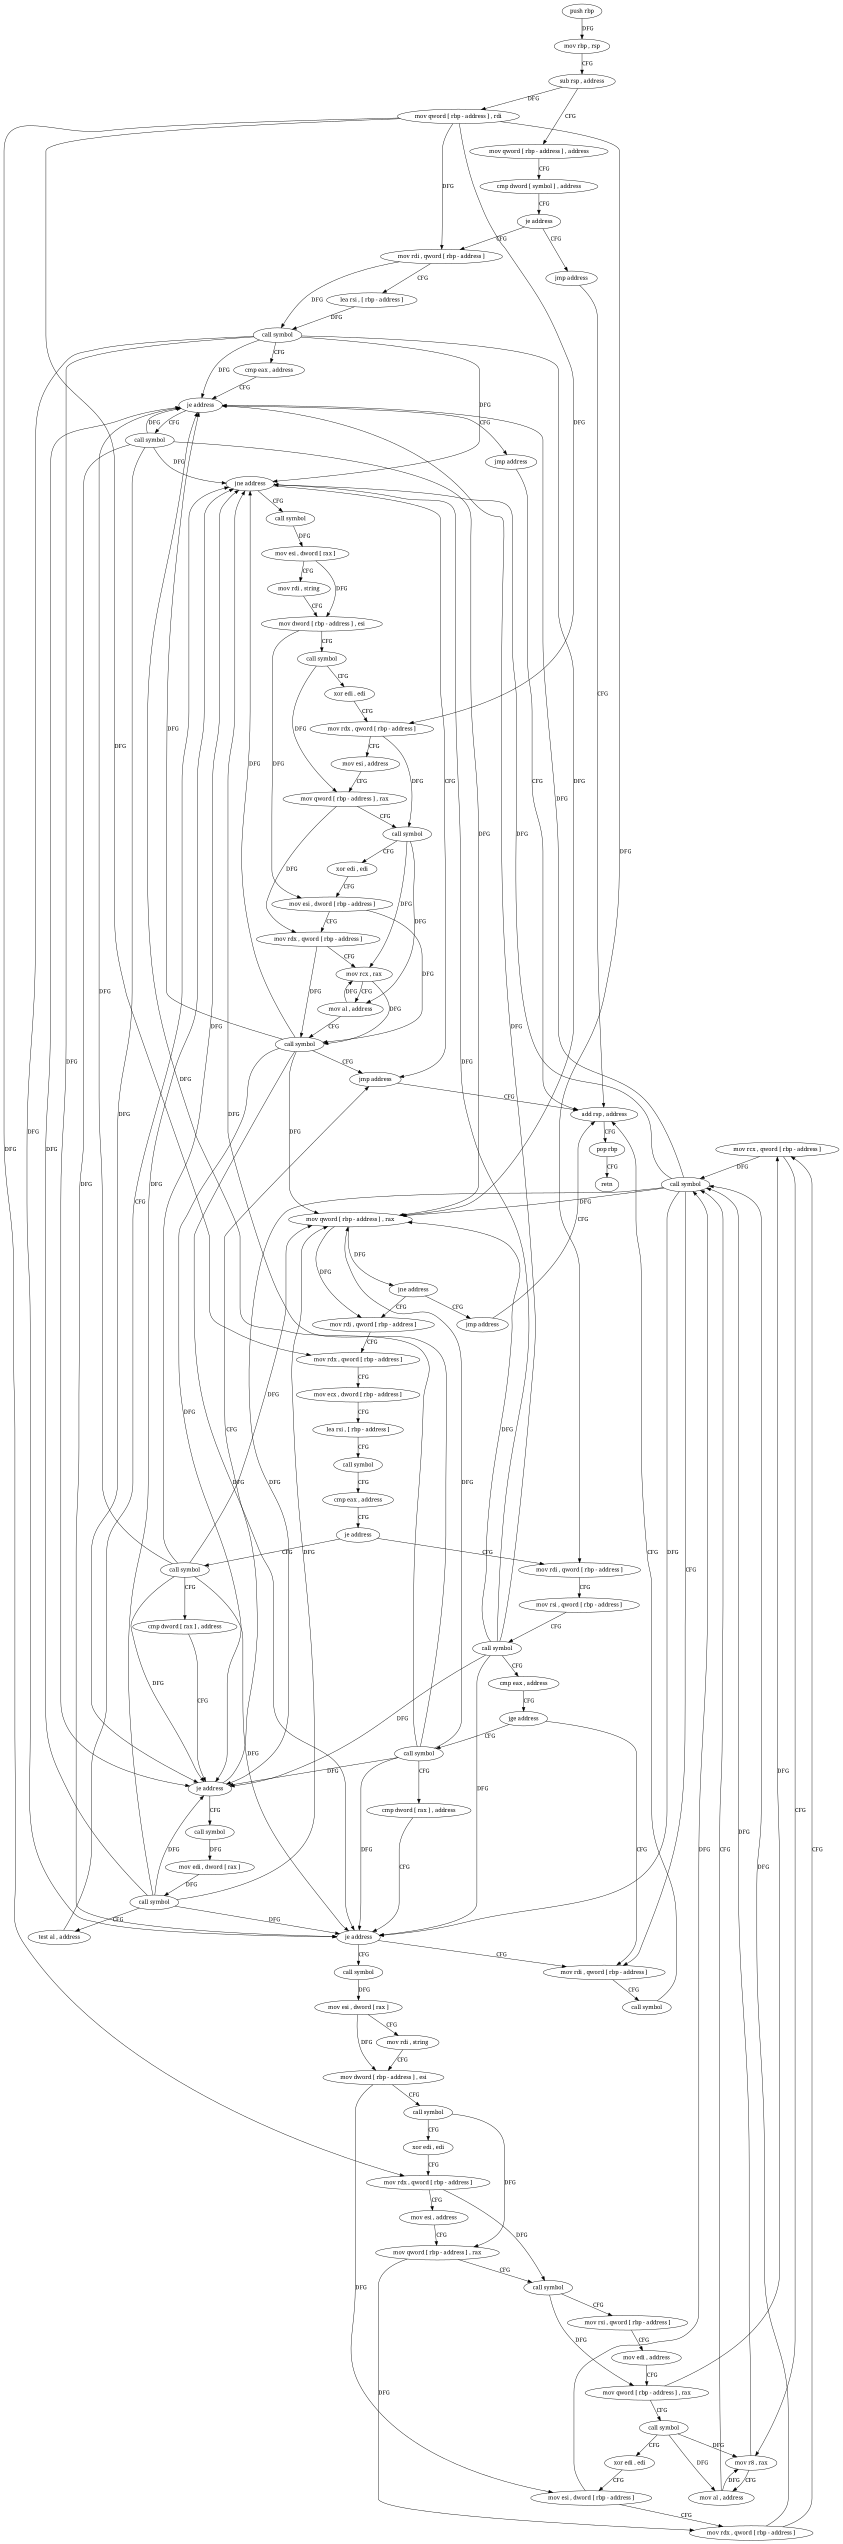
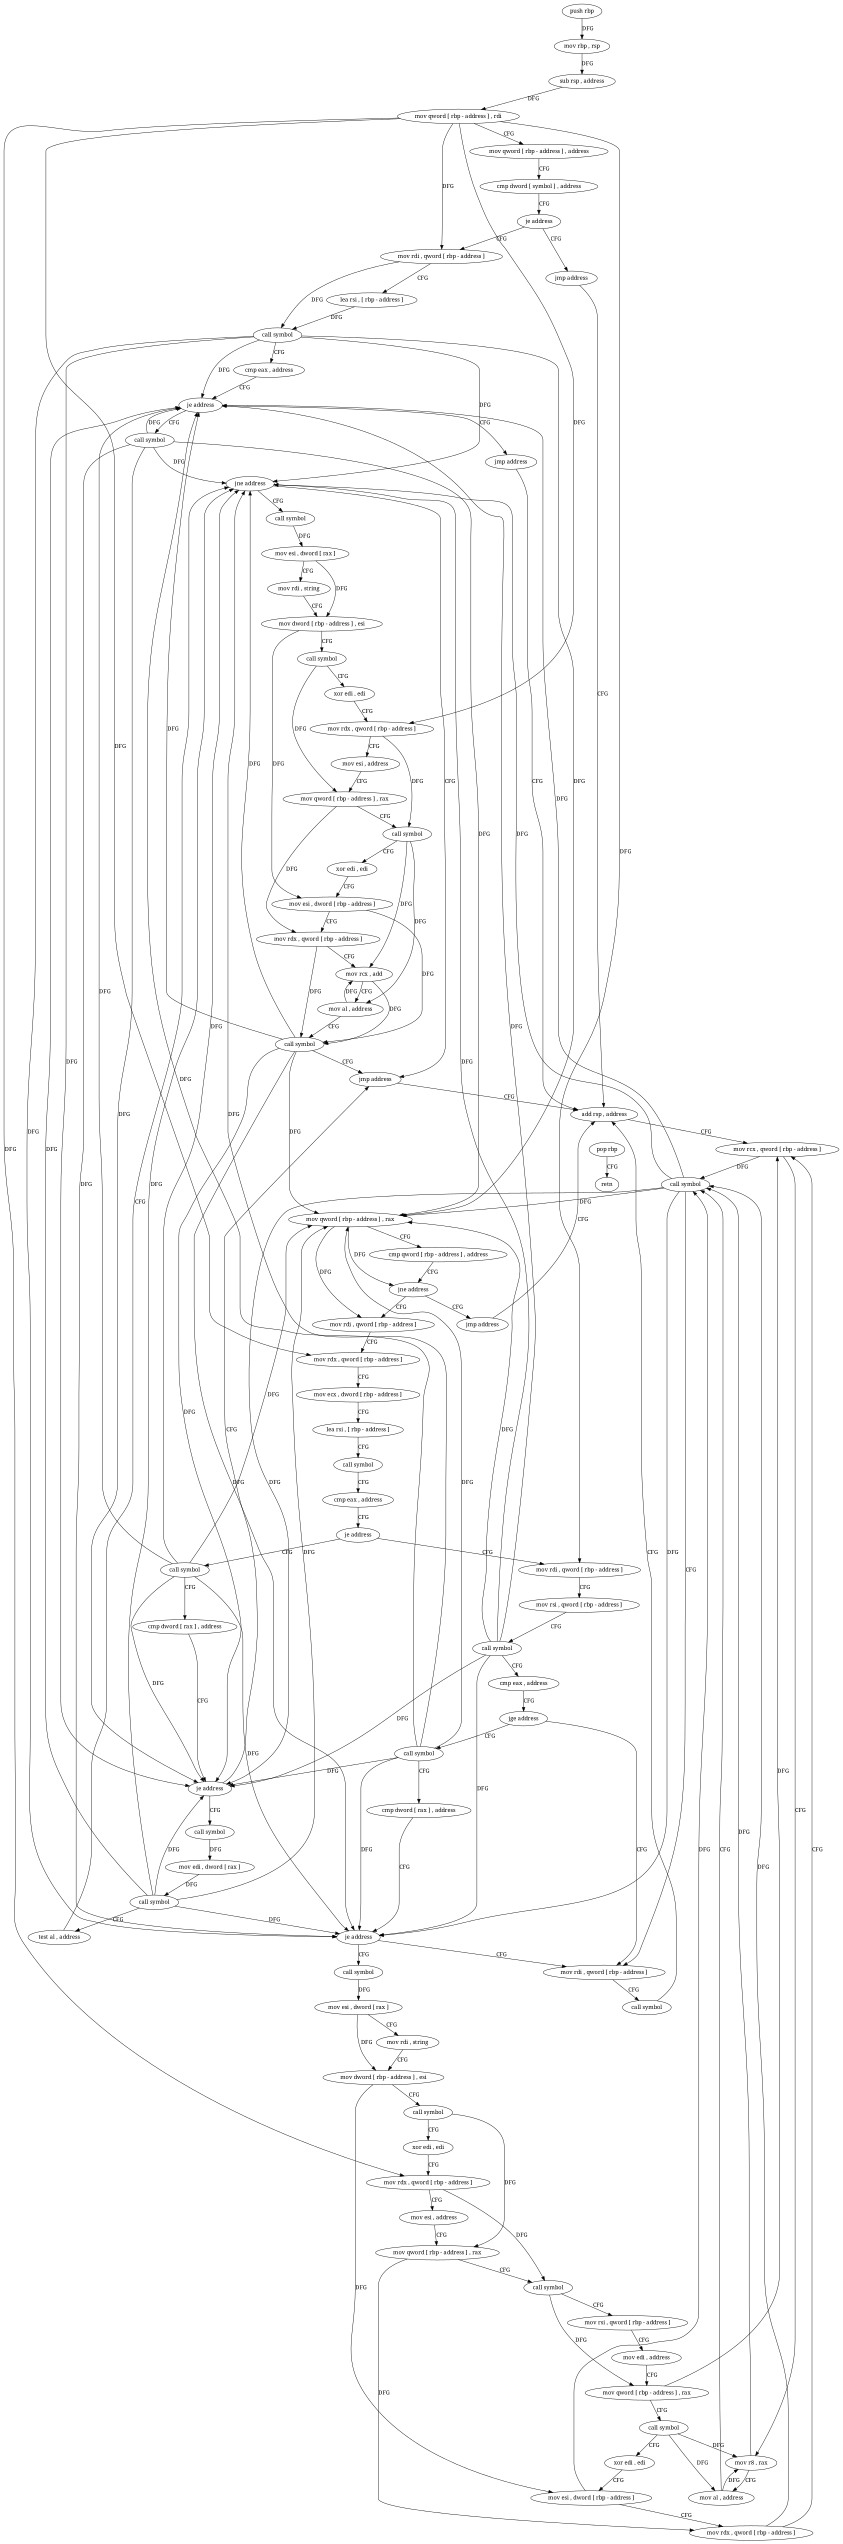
edge "mov rbp , rsp" -> "sub rsp , address": label "CFG" -> "DFG"
edge "sub rsp , address" -> "mov qword [ rbp - address ] , address": now "mov qword [ rbp - address ] , rdi" -> "mov qword [ rbp - address ] , address"
node "mov rcx , rax": label "mov rcx , rax" -> "mov rcx , add"
edge "add rsp , address" -> "pop rbp": now "add rsp , address" -> "mov rcx , qword [ rbp - address ]"
node "cmp qword [ rbp - address ] , address": added
